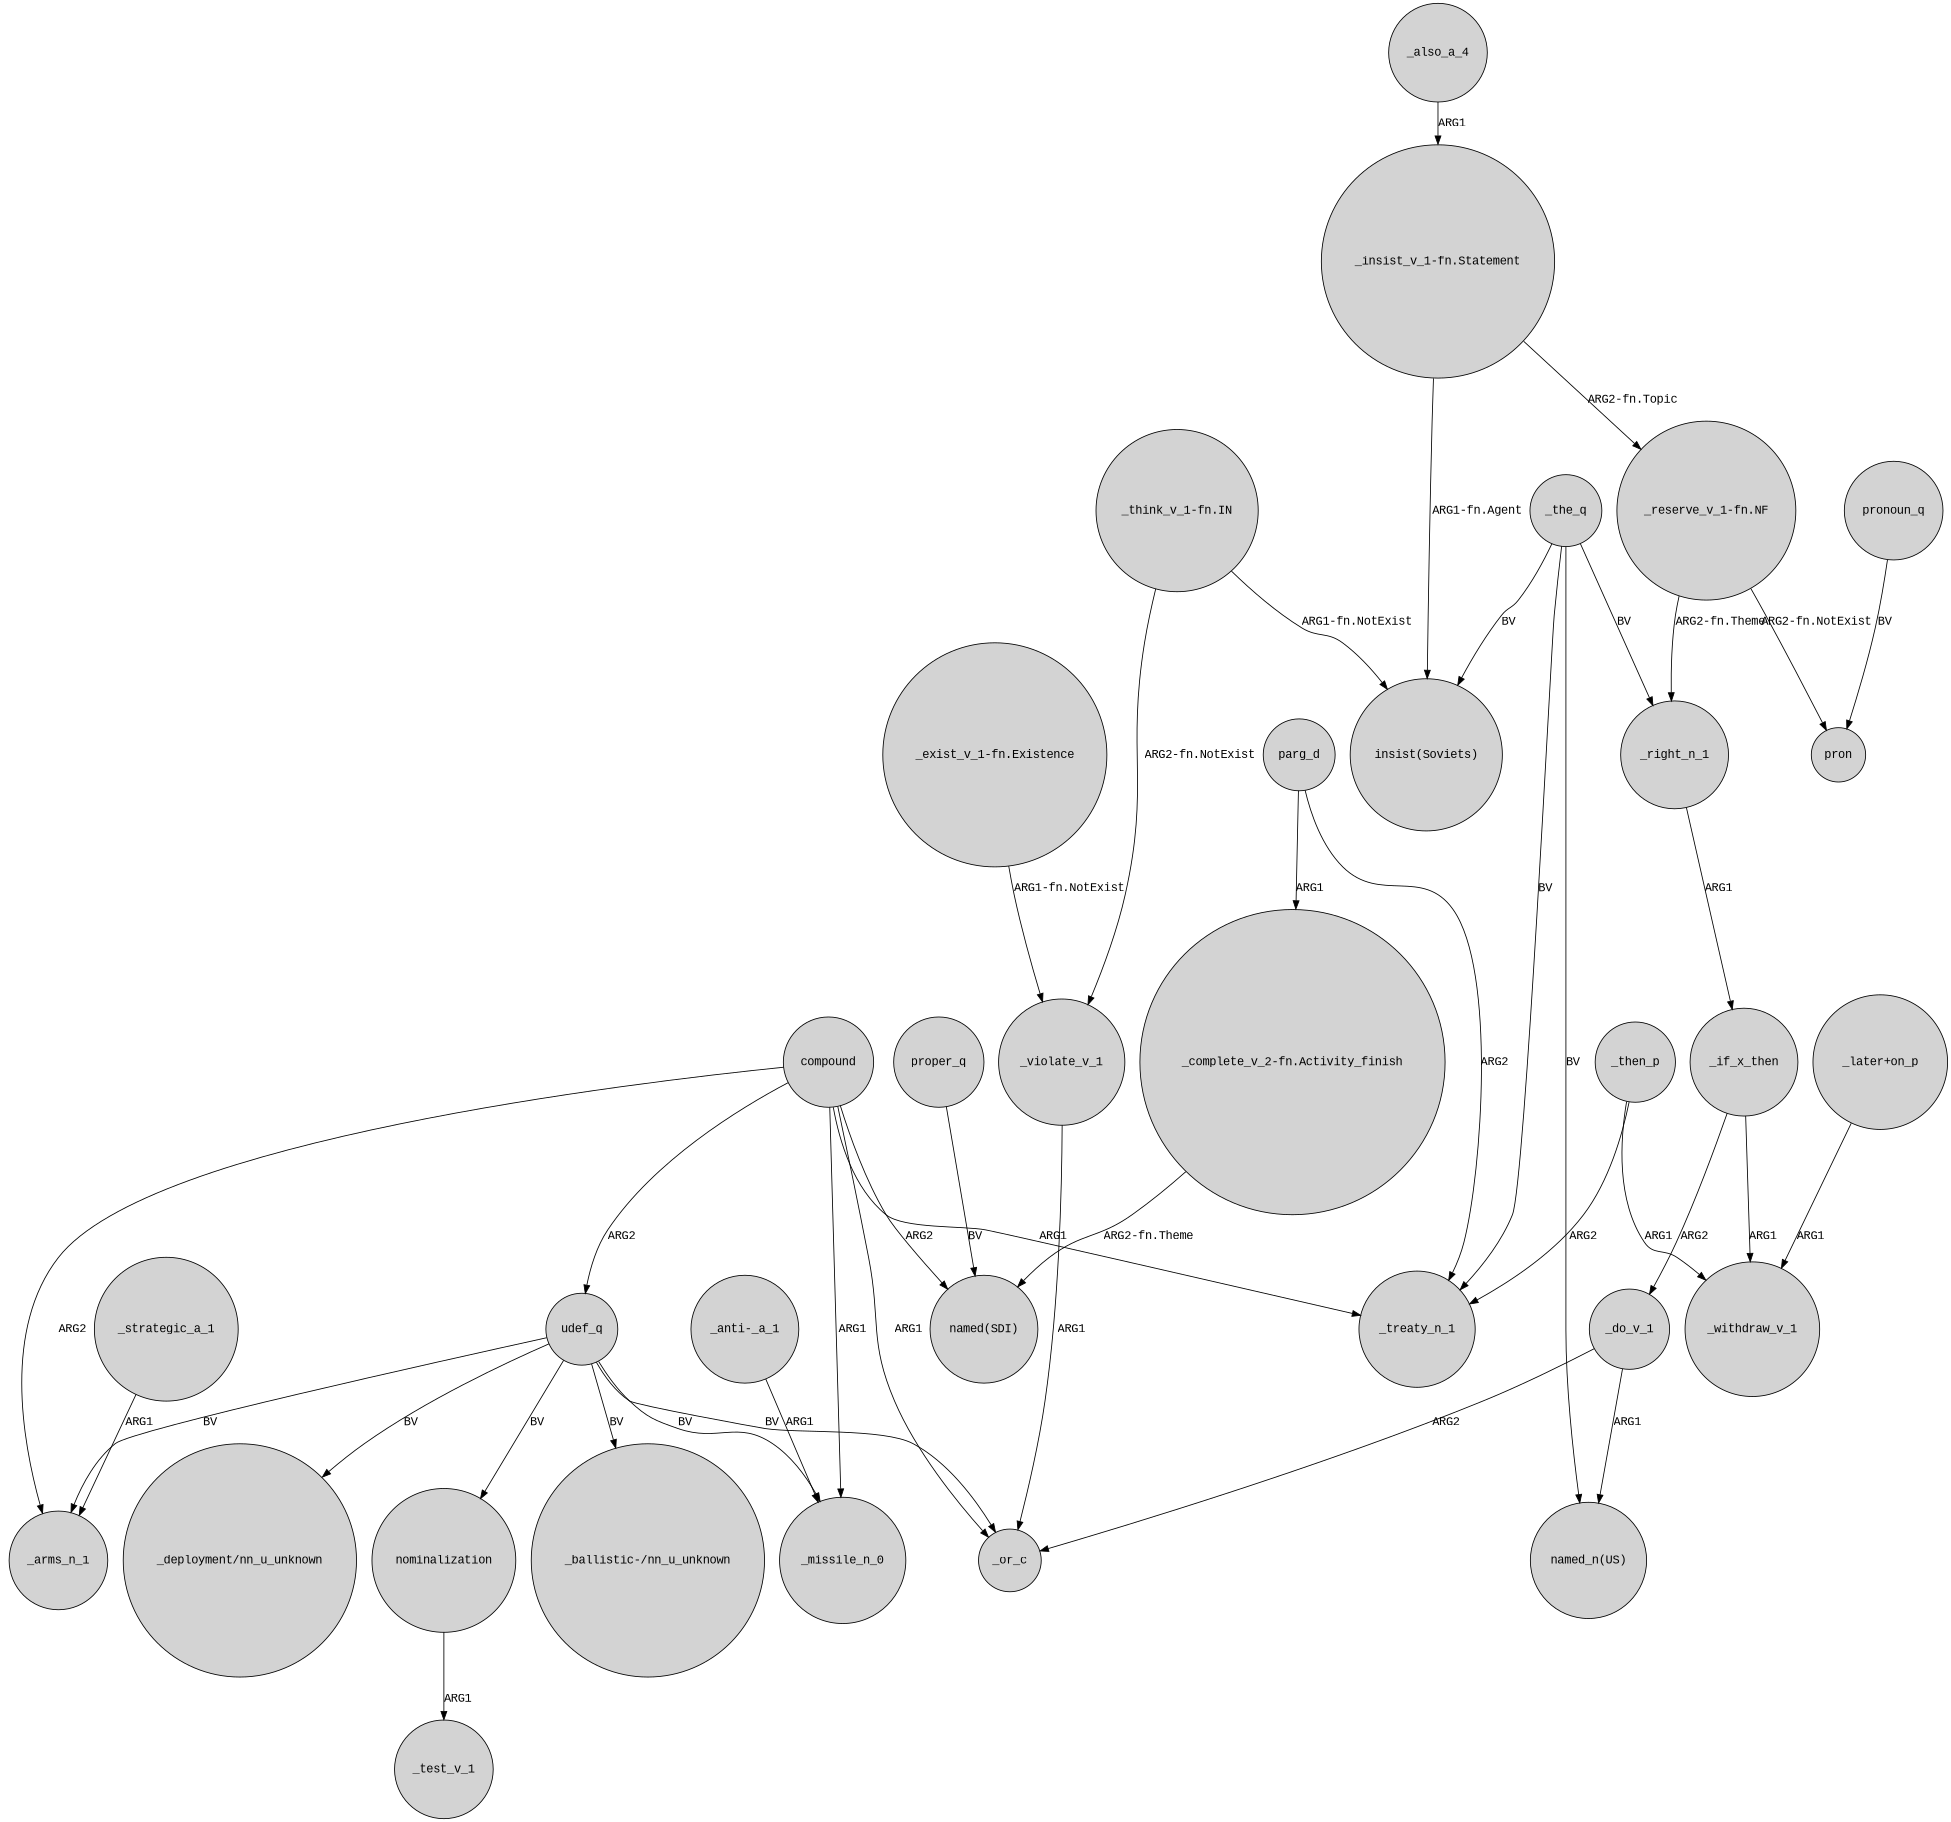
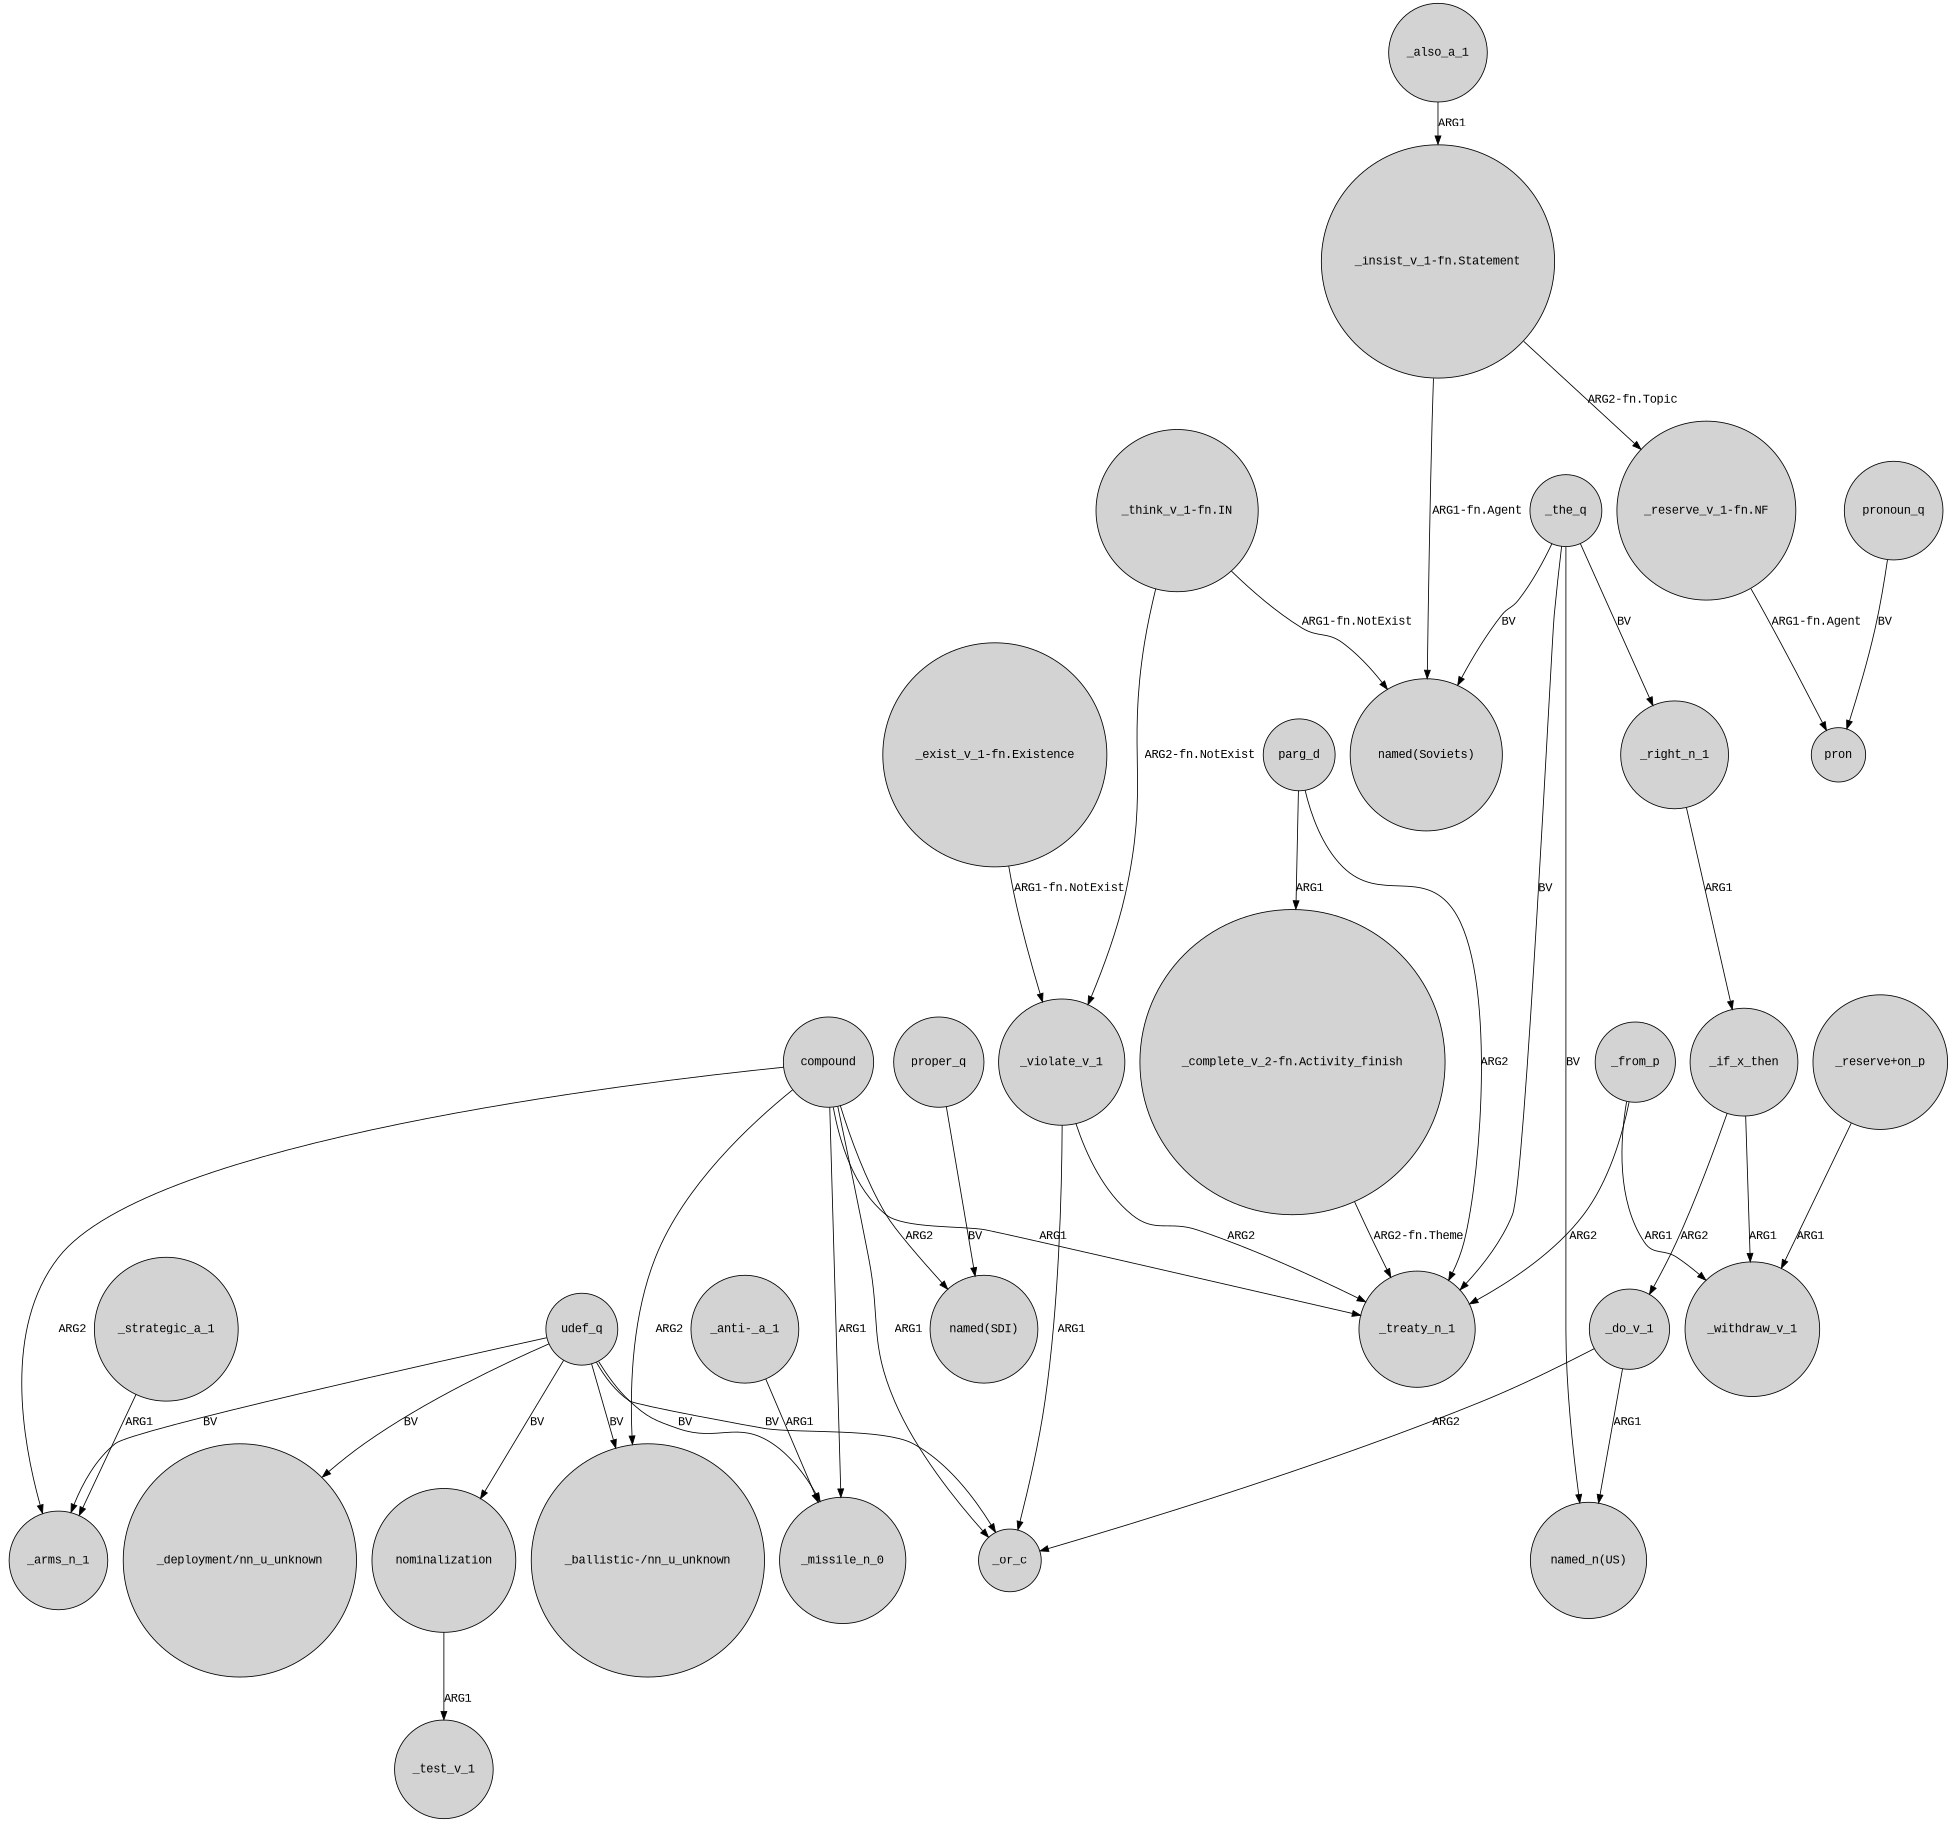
node "_also_a_4": label "_also_a_4" -> "_also_a_1"
edge "_reserve_v_1-fn.NF" -> "pron": label "ARG2-fn.NotExist" -> "ARG1-fn.Agent"
edge "_reserve_v_1-fn.NF" -> "_right_n_1": removed, label "ARG2-fn.Theme"
node "insist(Soviets)": label "insist(Soviets)" -> "named(Soviets)"
node "_then_p": label "_then_p" -> "_from_p"
node "_later+on_p": label "_later+on_p" -> "_reserve+on_p"
edge "compound" -> "udef_q": now "compound" -> "_ballistic-/nn_u_unknown"
edge "_complete_v_2-fn.Activity_finish" -> "named(SDI)": now "_complete_v_2-fn.Activity_finish" -> "_treaty_n_1"
edge "_violate_v_1" -> "_treaty_n_1": added, label "ARG2"
